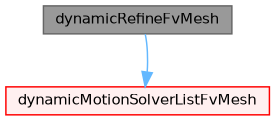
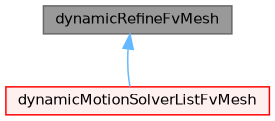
edge "dynamicRefineFvMesh" -> "dynamicMotionSolverListFvMesh": reversed
